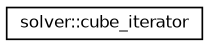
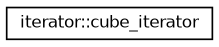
node "solver::cube_iterator": label "solver::cube_iterator" -> "iterator::cube_iterator"
